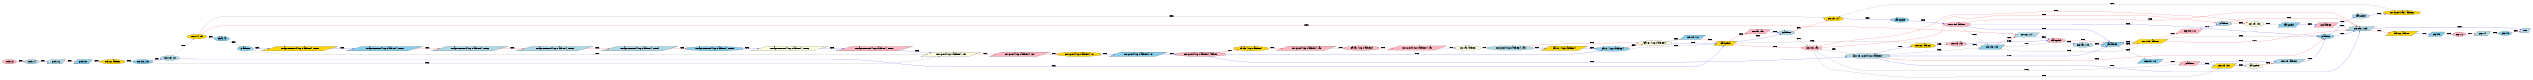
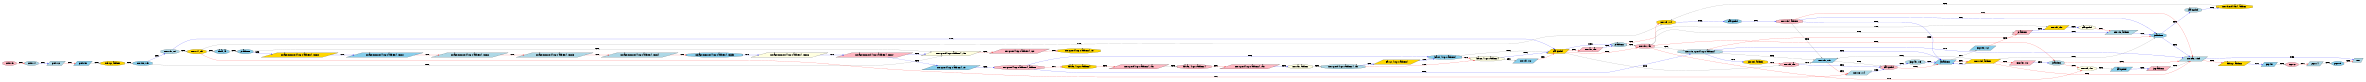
edge "mov qword [ rsp + address ] , r8" -> "mov qword [ rsp + address ] , r9": now "movaps xmmword [ rsp + address ] , xmm7" -> "mov qword [ rsp + address ] , r9"
